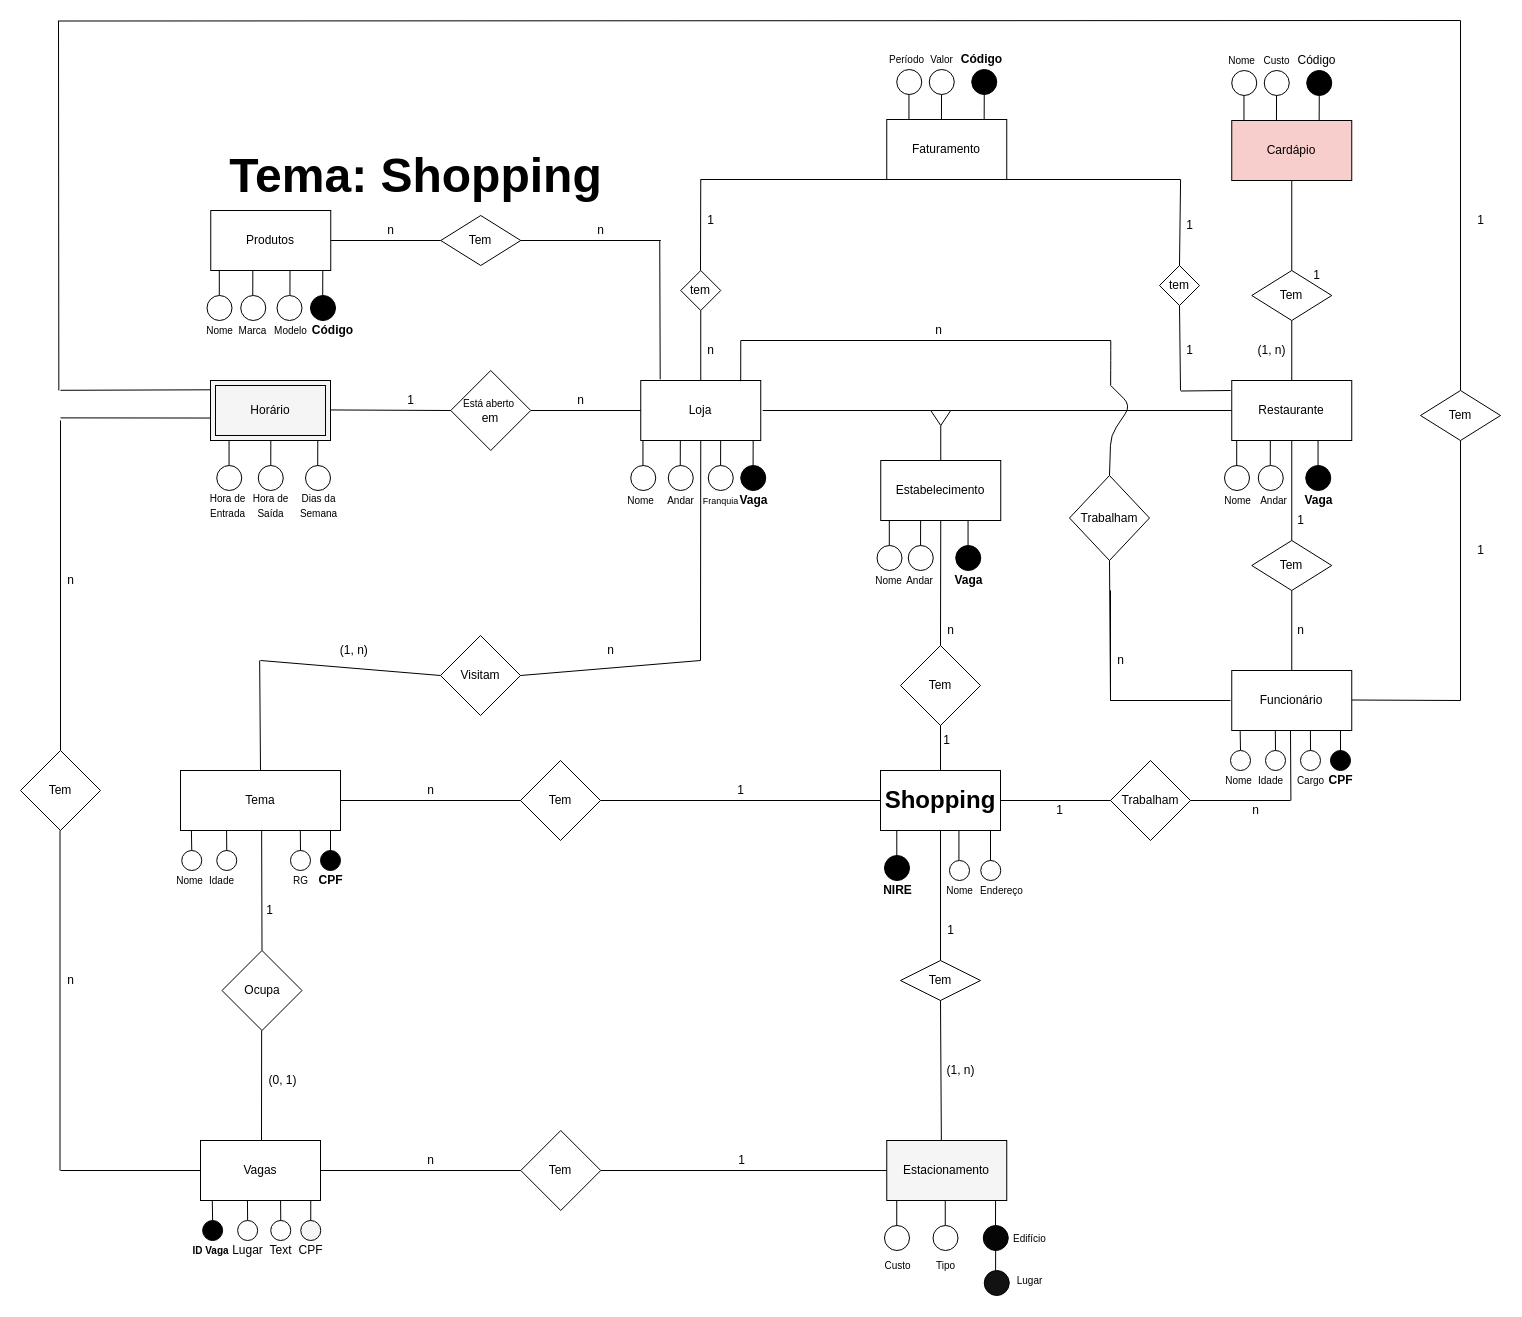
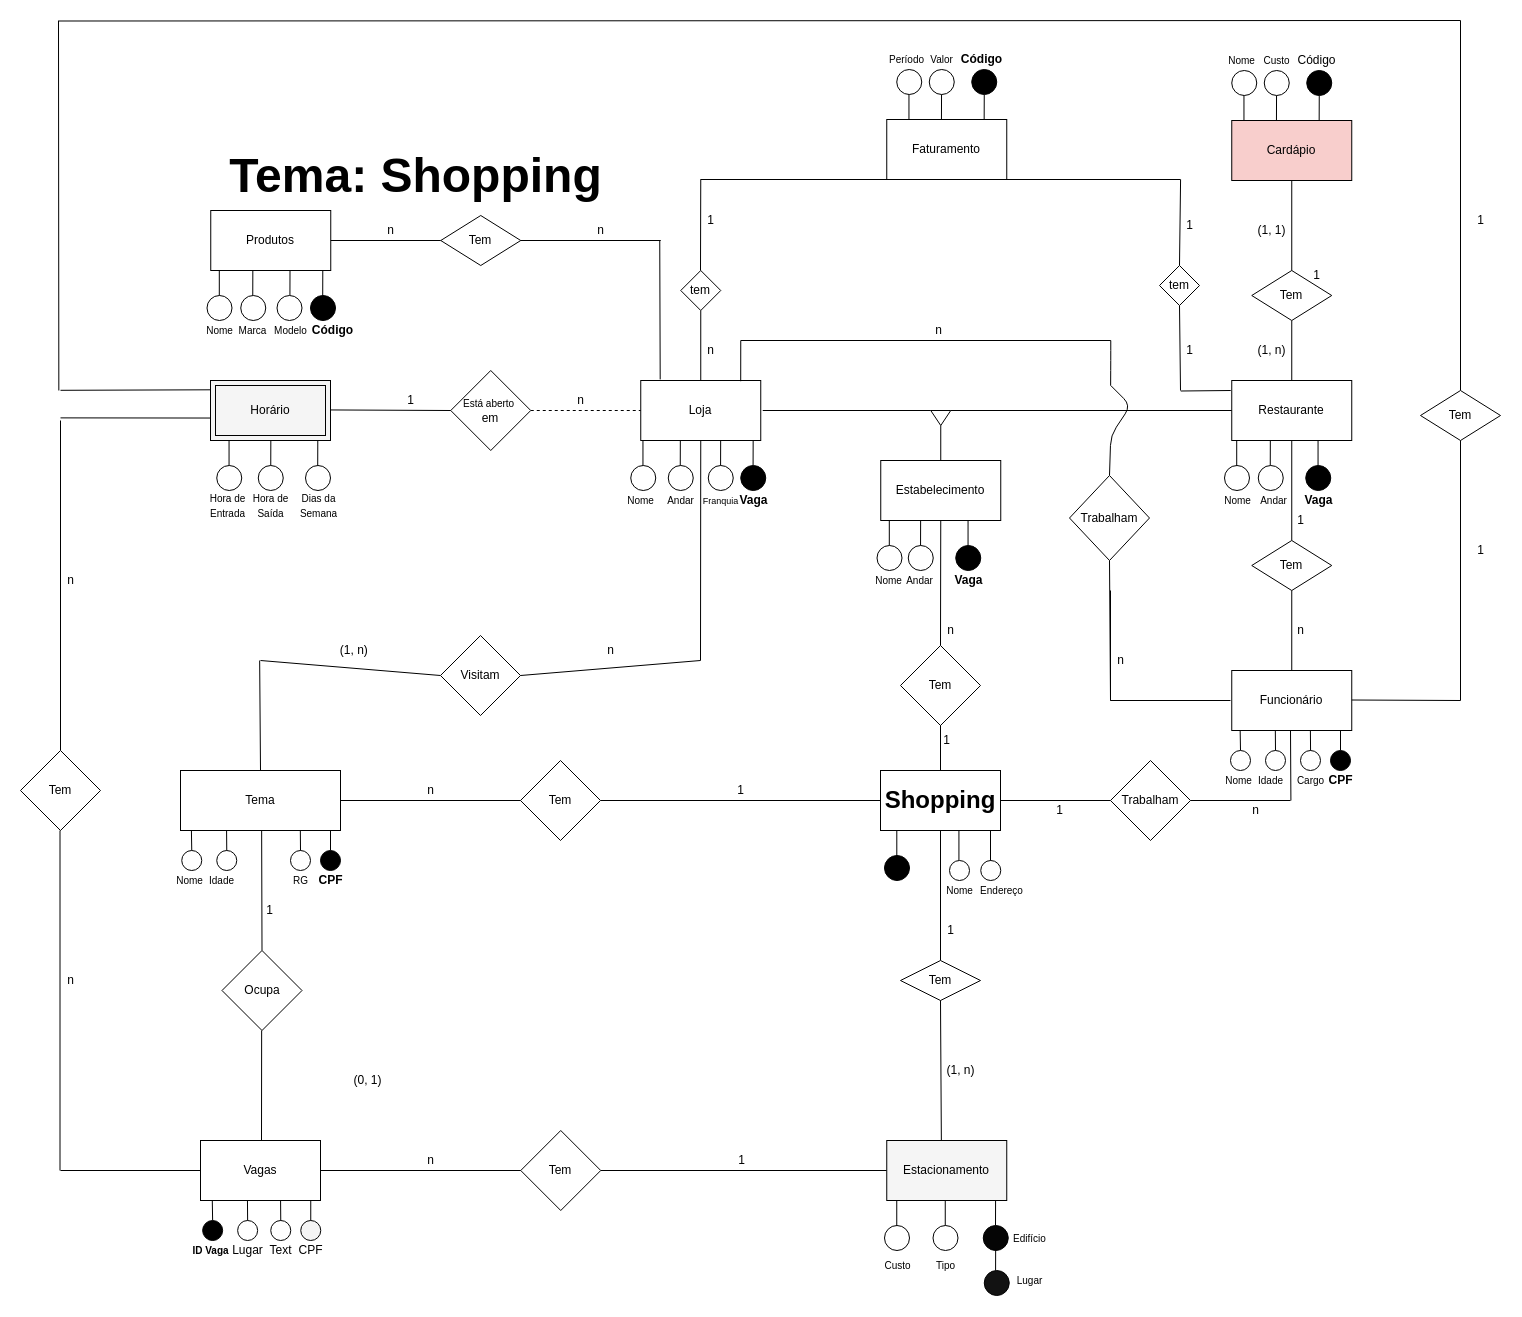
node "(1, 1)": added
edge "Está aberto em" -- "Loja": style solid -> dashed
node "NIRE": removed
node "(0, 1)": moved (282, 1081) -> (367, 1081)
